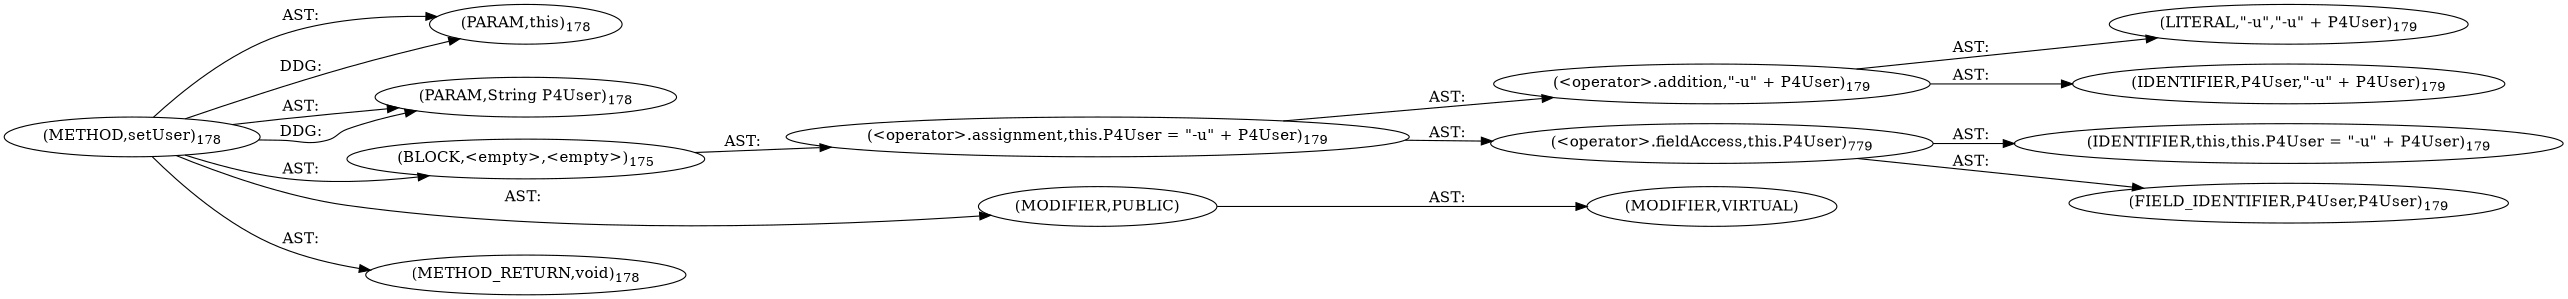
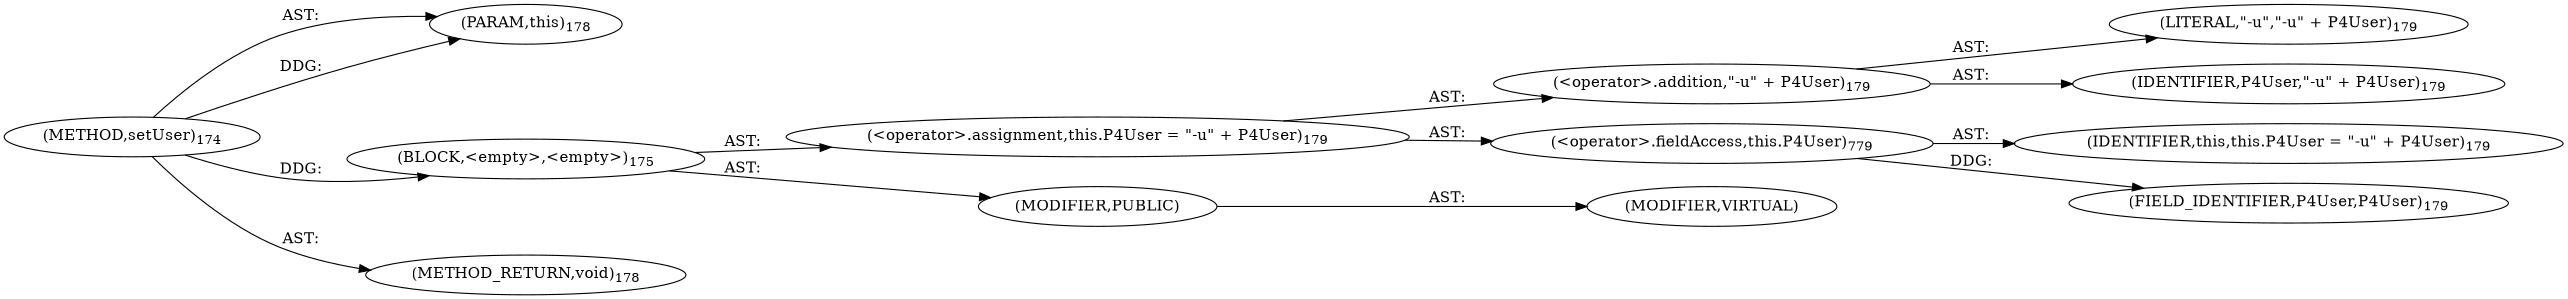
node "(PARAM,String P4User)": removed
node "(METHOD,setUser)": text "178" -> "174"
edge "(<operator>.fieldAccess,this.P4User)" -> "(FIELD_IDENTIFIER,P4User,P4User)": label "AST: " -> "DDG: "
edge "(METHOD,setUser)" -> "(BLOCK,<empty>,<empty>)": label "AST: " -> "DDG: "
edge "(METHOD,setUser)" -> "(MODIFIER,PUBLIC)": now "(BLOCK,<empty>,<empty>)" -> "(MODIFIER,PUBLIC)"
